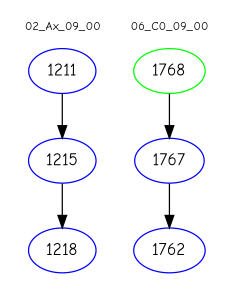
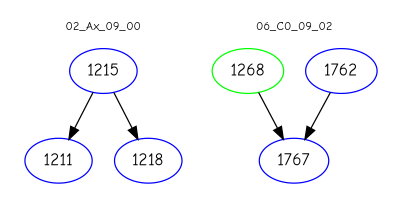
cluster "06_C0_09_00": label "06_C0_09_00" -> "06_C0_09_02"
node "1768": label "1768" -> "1268"
edge "1211" -> "1215": reversed
edge "1767" -> "1762": reversed
